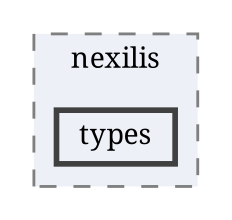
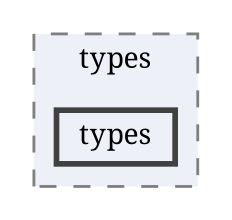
cluster "nexilis": label "nexilis" -> "types"
